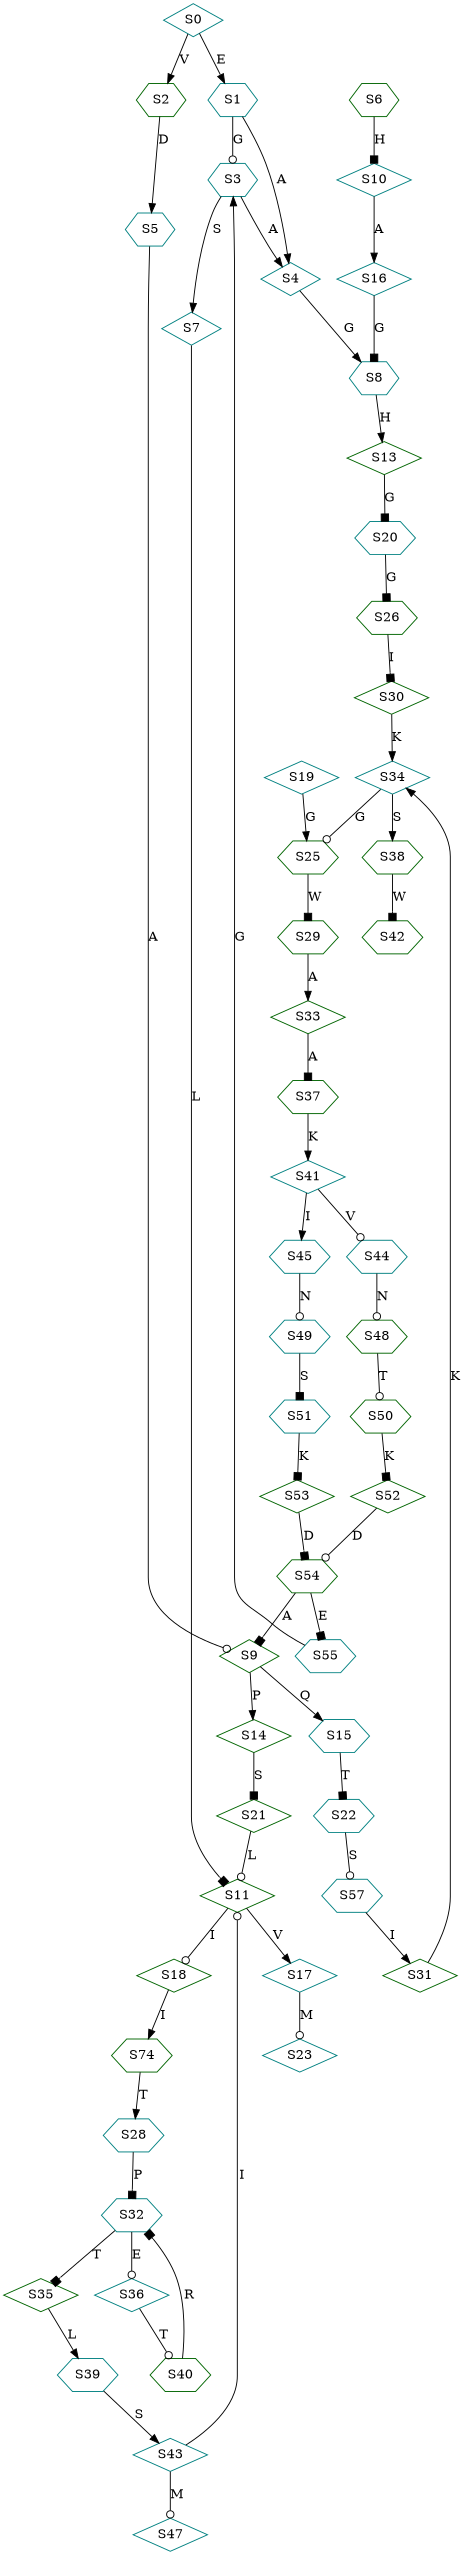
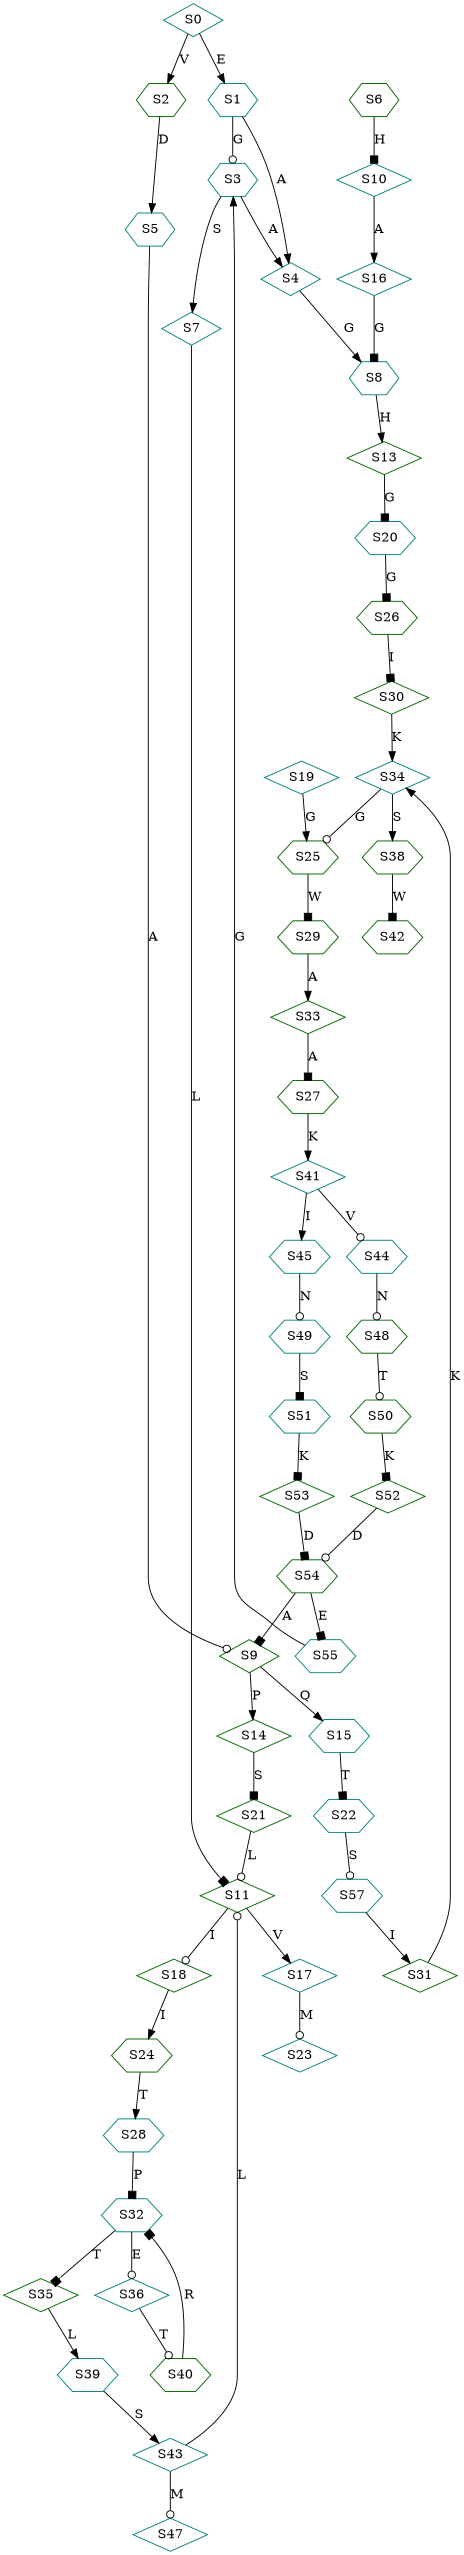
node "S37": label "S37" -> "S27"
node "S74": label "S74" -> "S24"
edge "S43" -> "S11": label "I" -> "L"
